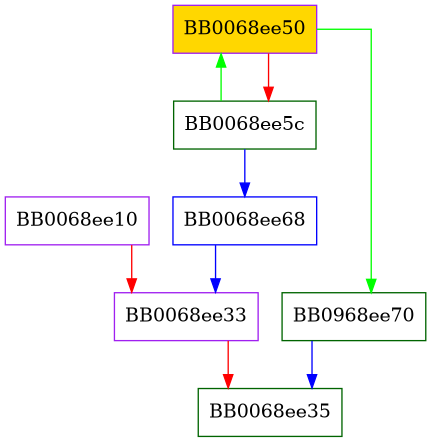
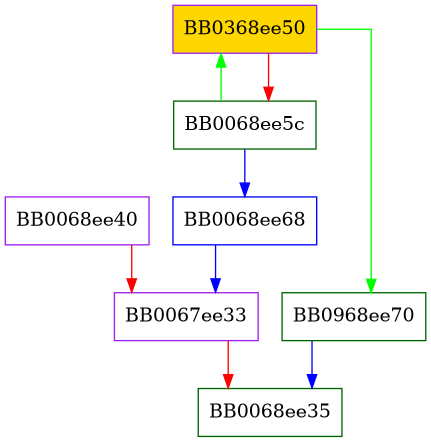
node "BB0068ee50": label "BB0068ee50" -> "BB0368ee50"
node "BB0068ee10": label "BB0068ee10" -> "BB0068ee40"
node "BB0068ee33": label "BB0068ee33" -> "BB0067ee33"
